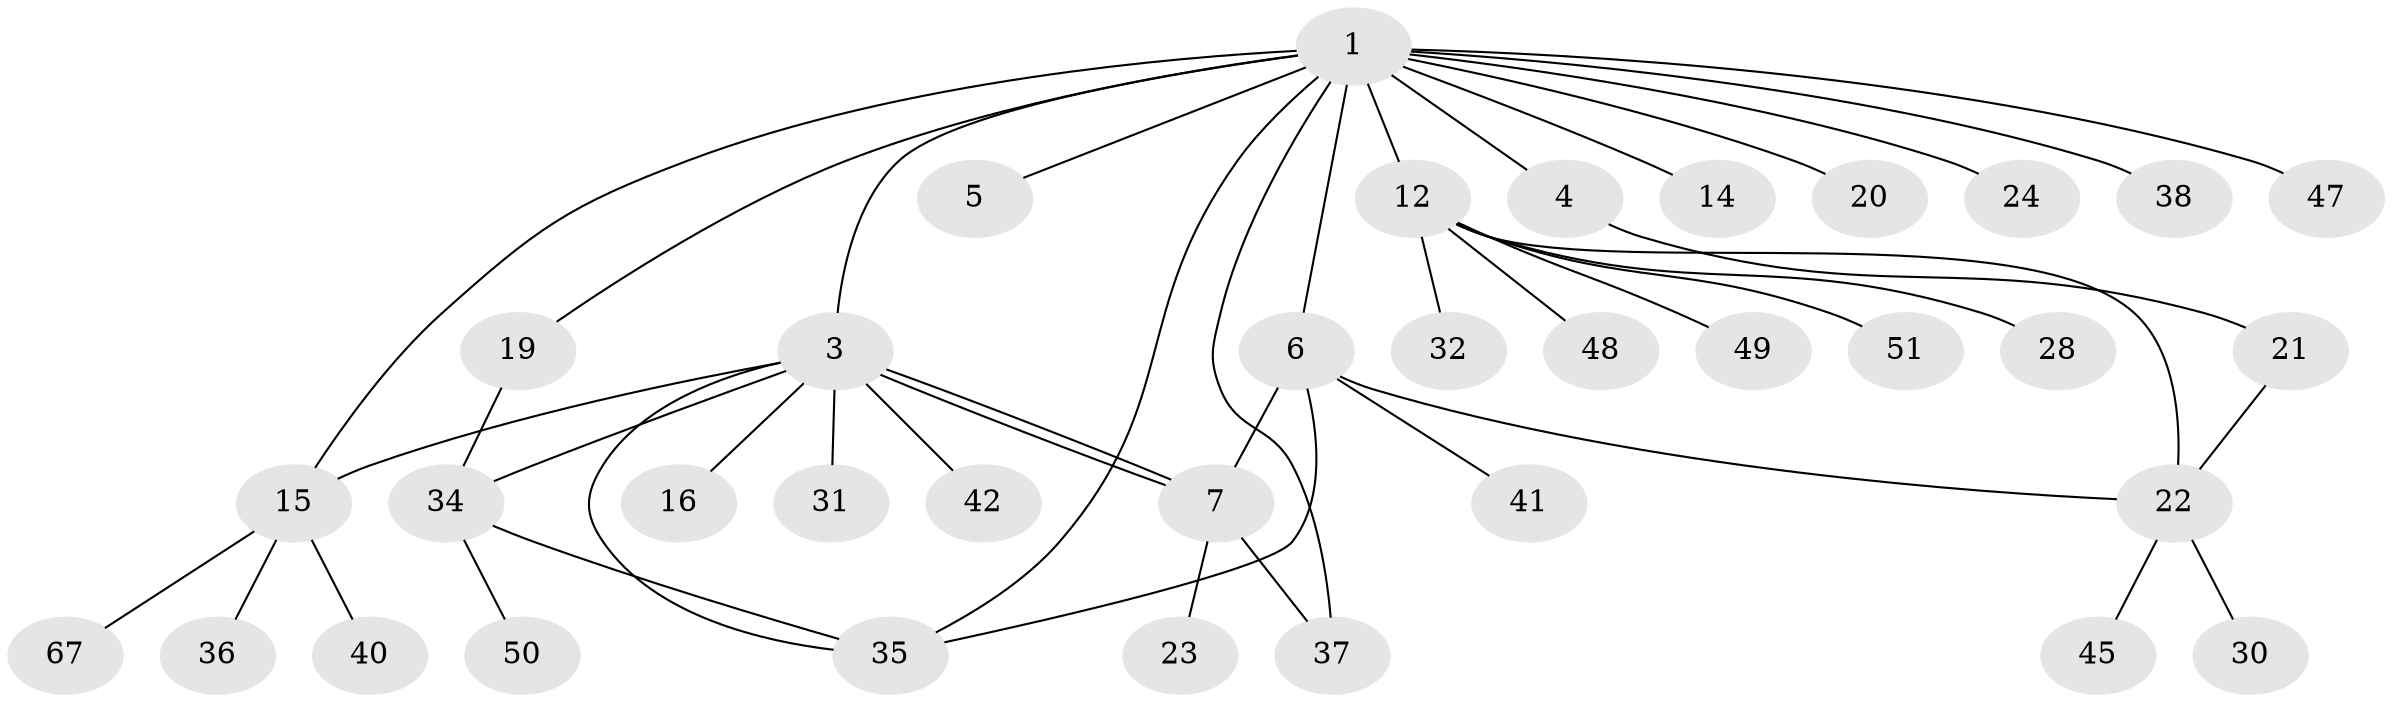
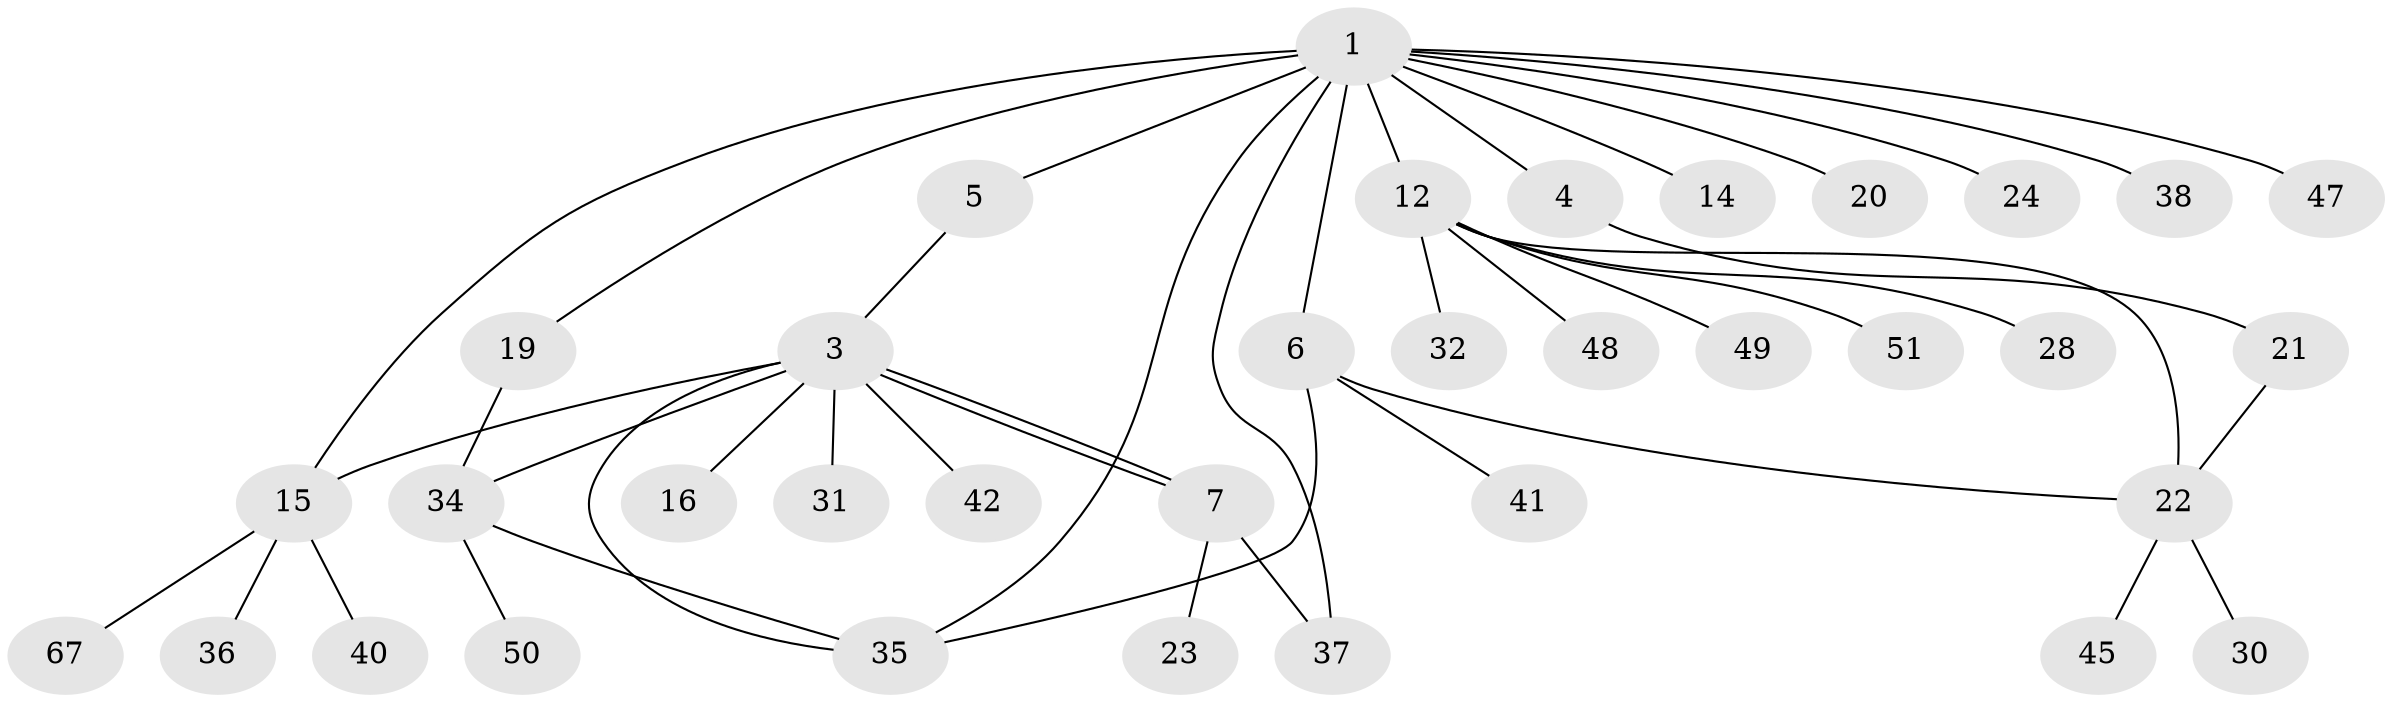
edge "1" -- "3": now "5" -- "3"
edge "6" -- "7": removed
